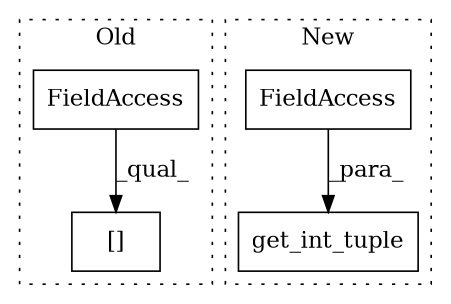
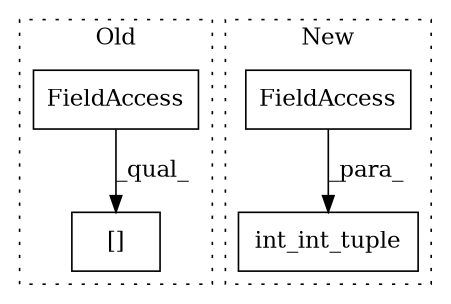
node "get_int_tuple": label "get_int_tuple" -> "int_int_tuple"
